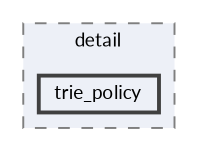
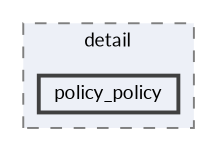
node "trie_policy": label "trie_policy" -> "policy_policy"
